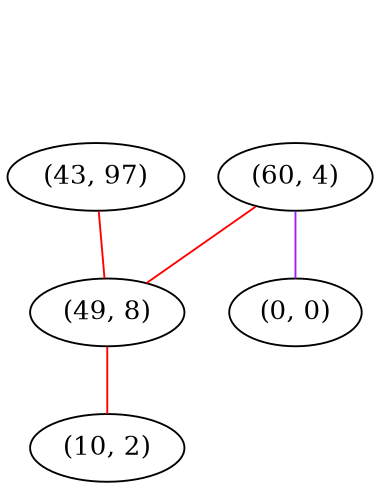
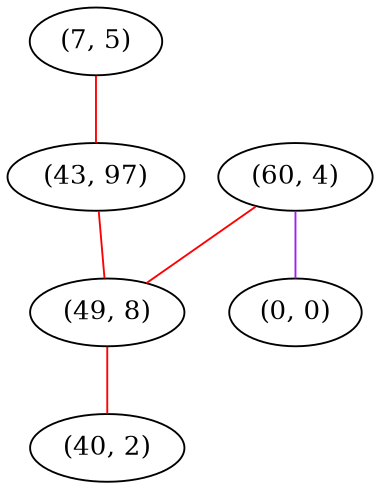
node "(7, 5)": added
node "(10, 2)": label "(10, 2)" -> "(40, 2)"
